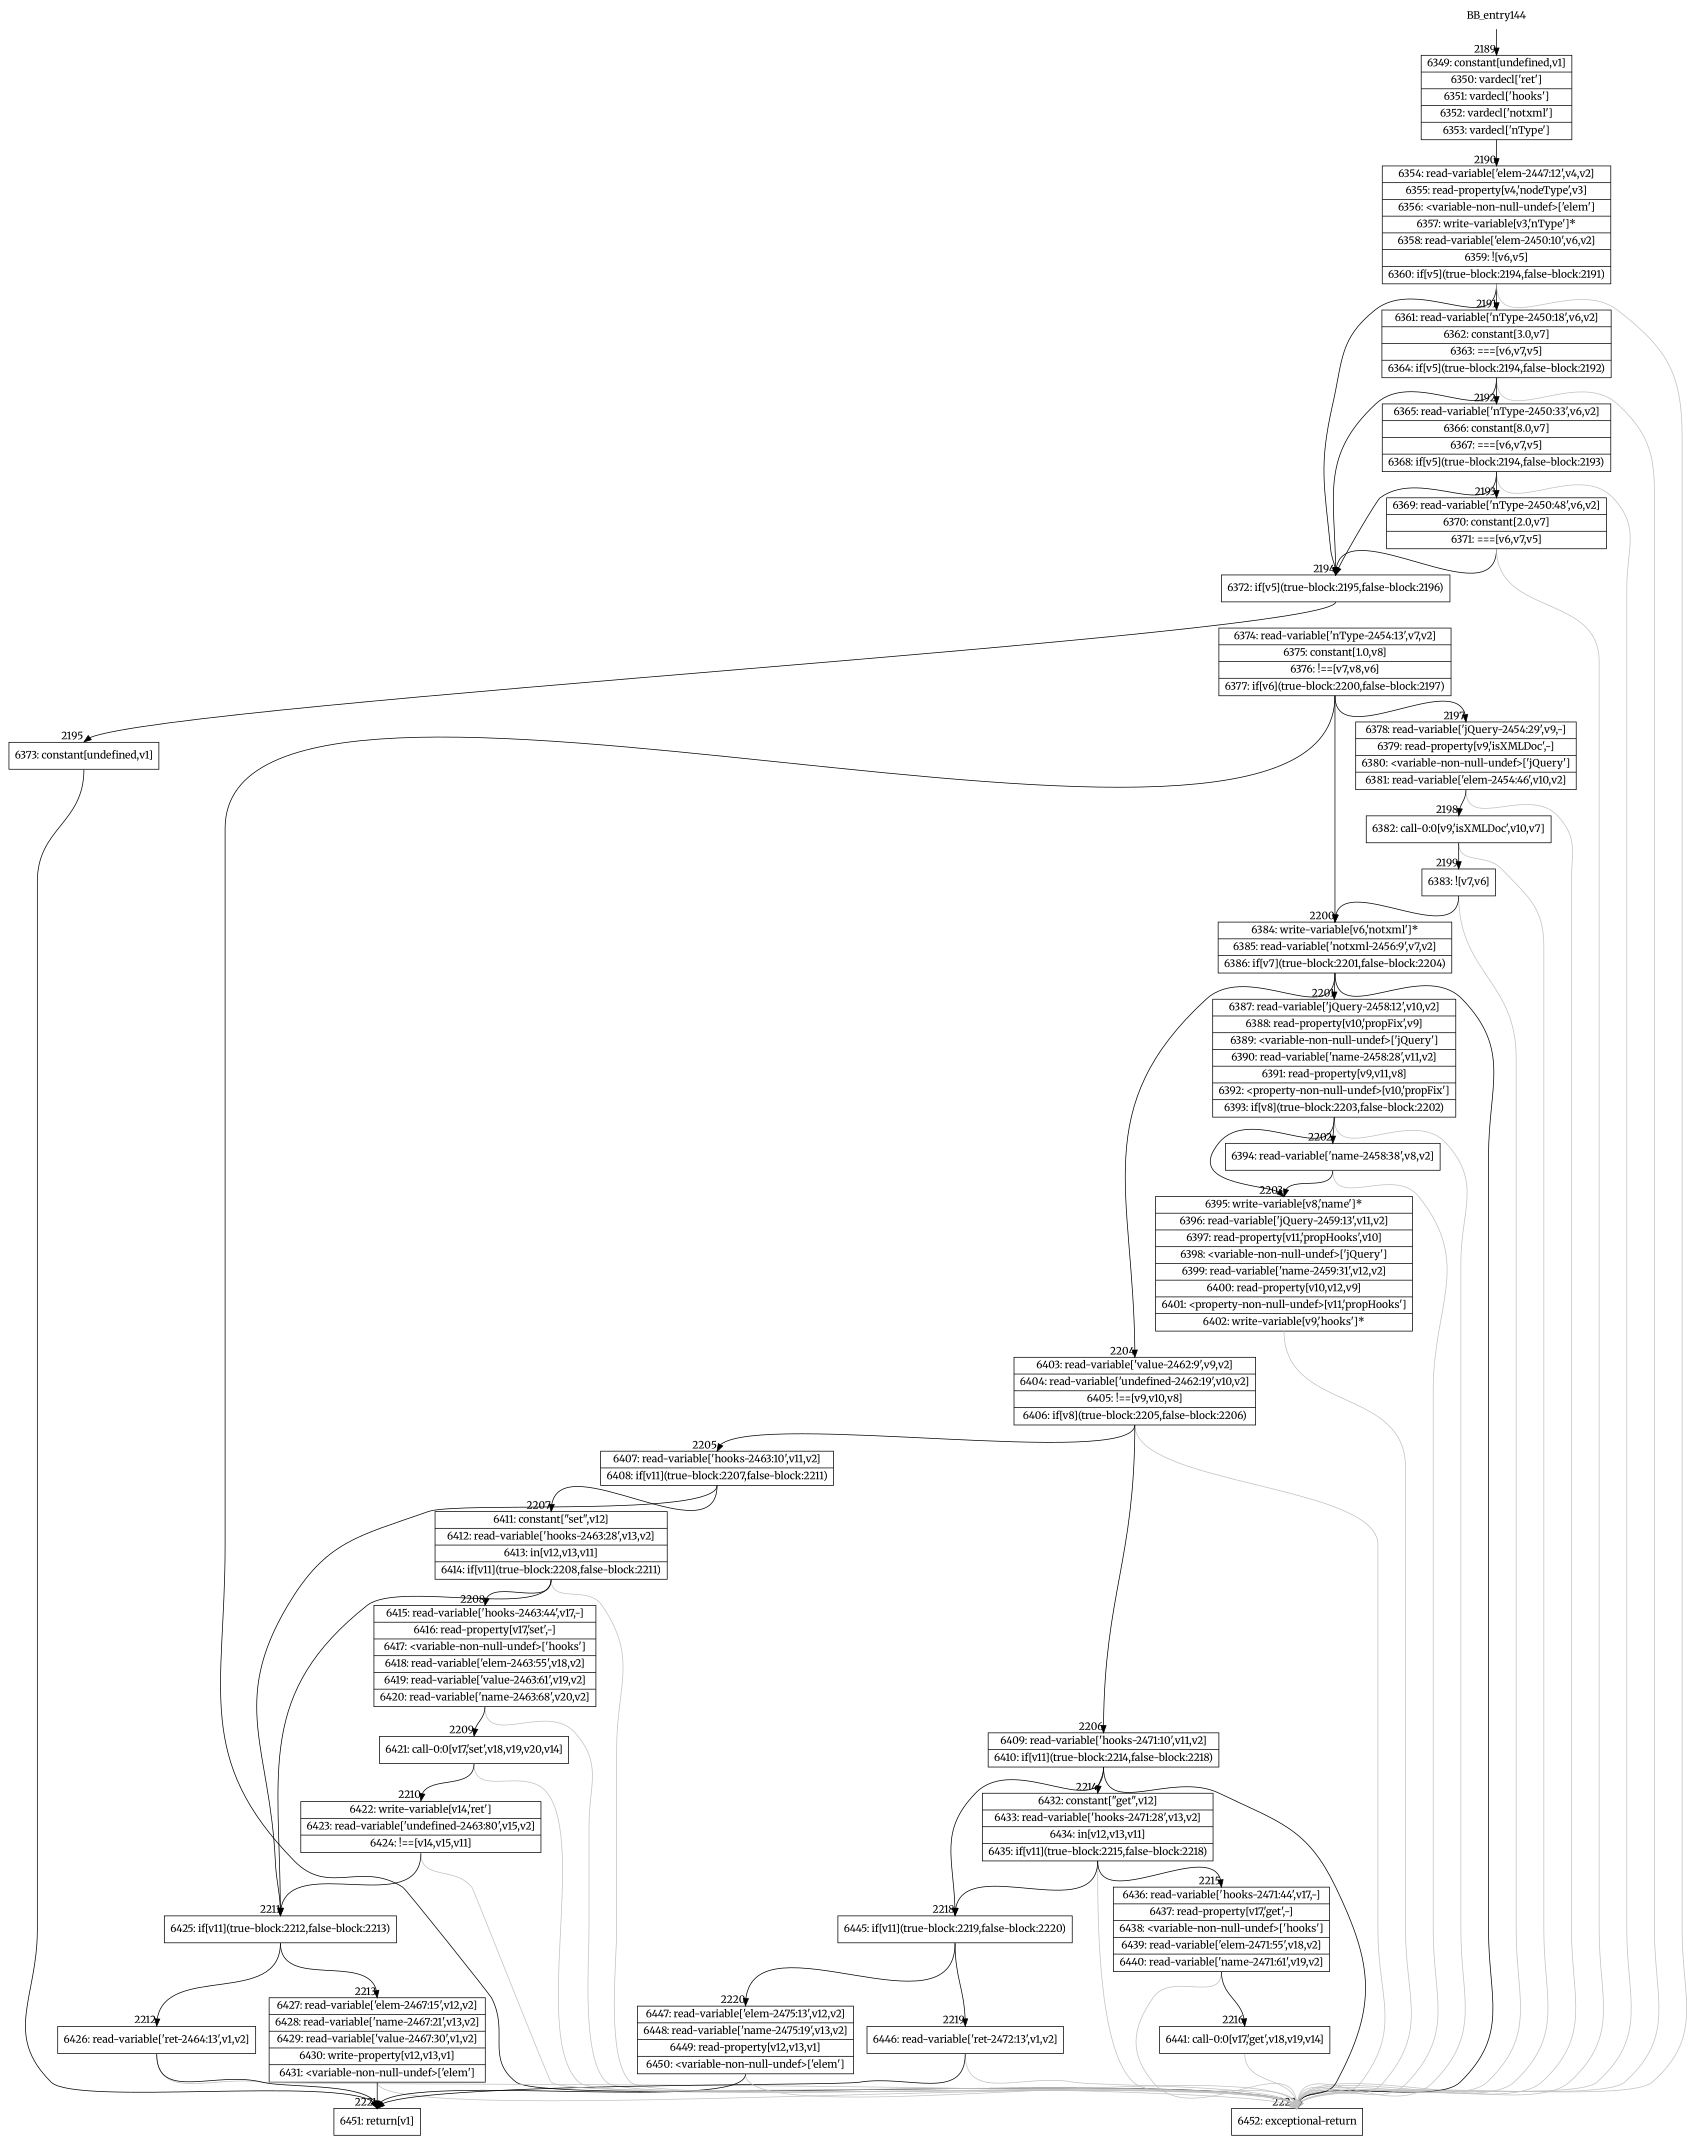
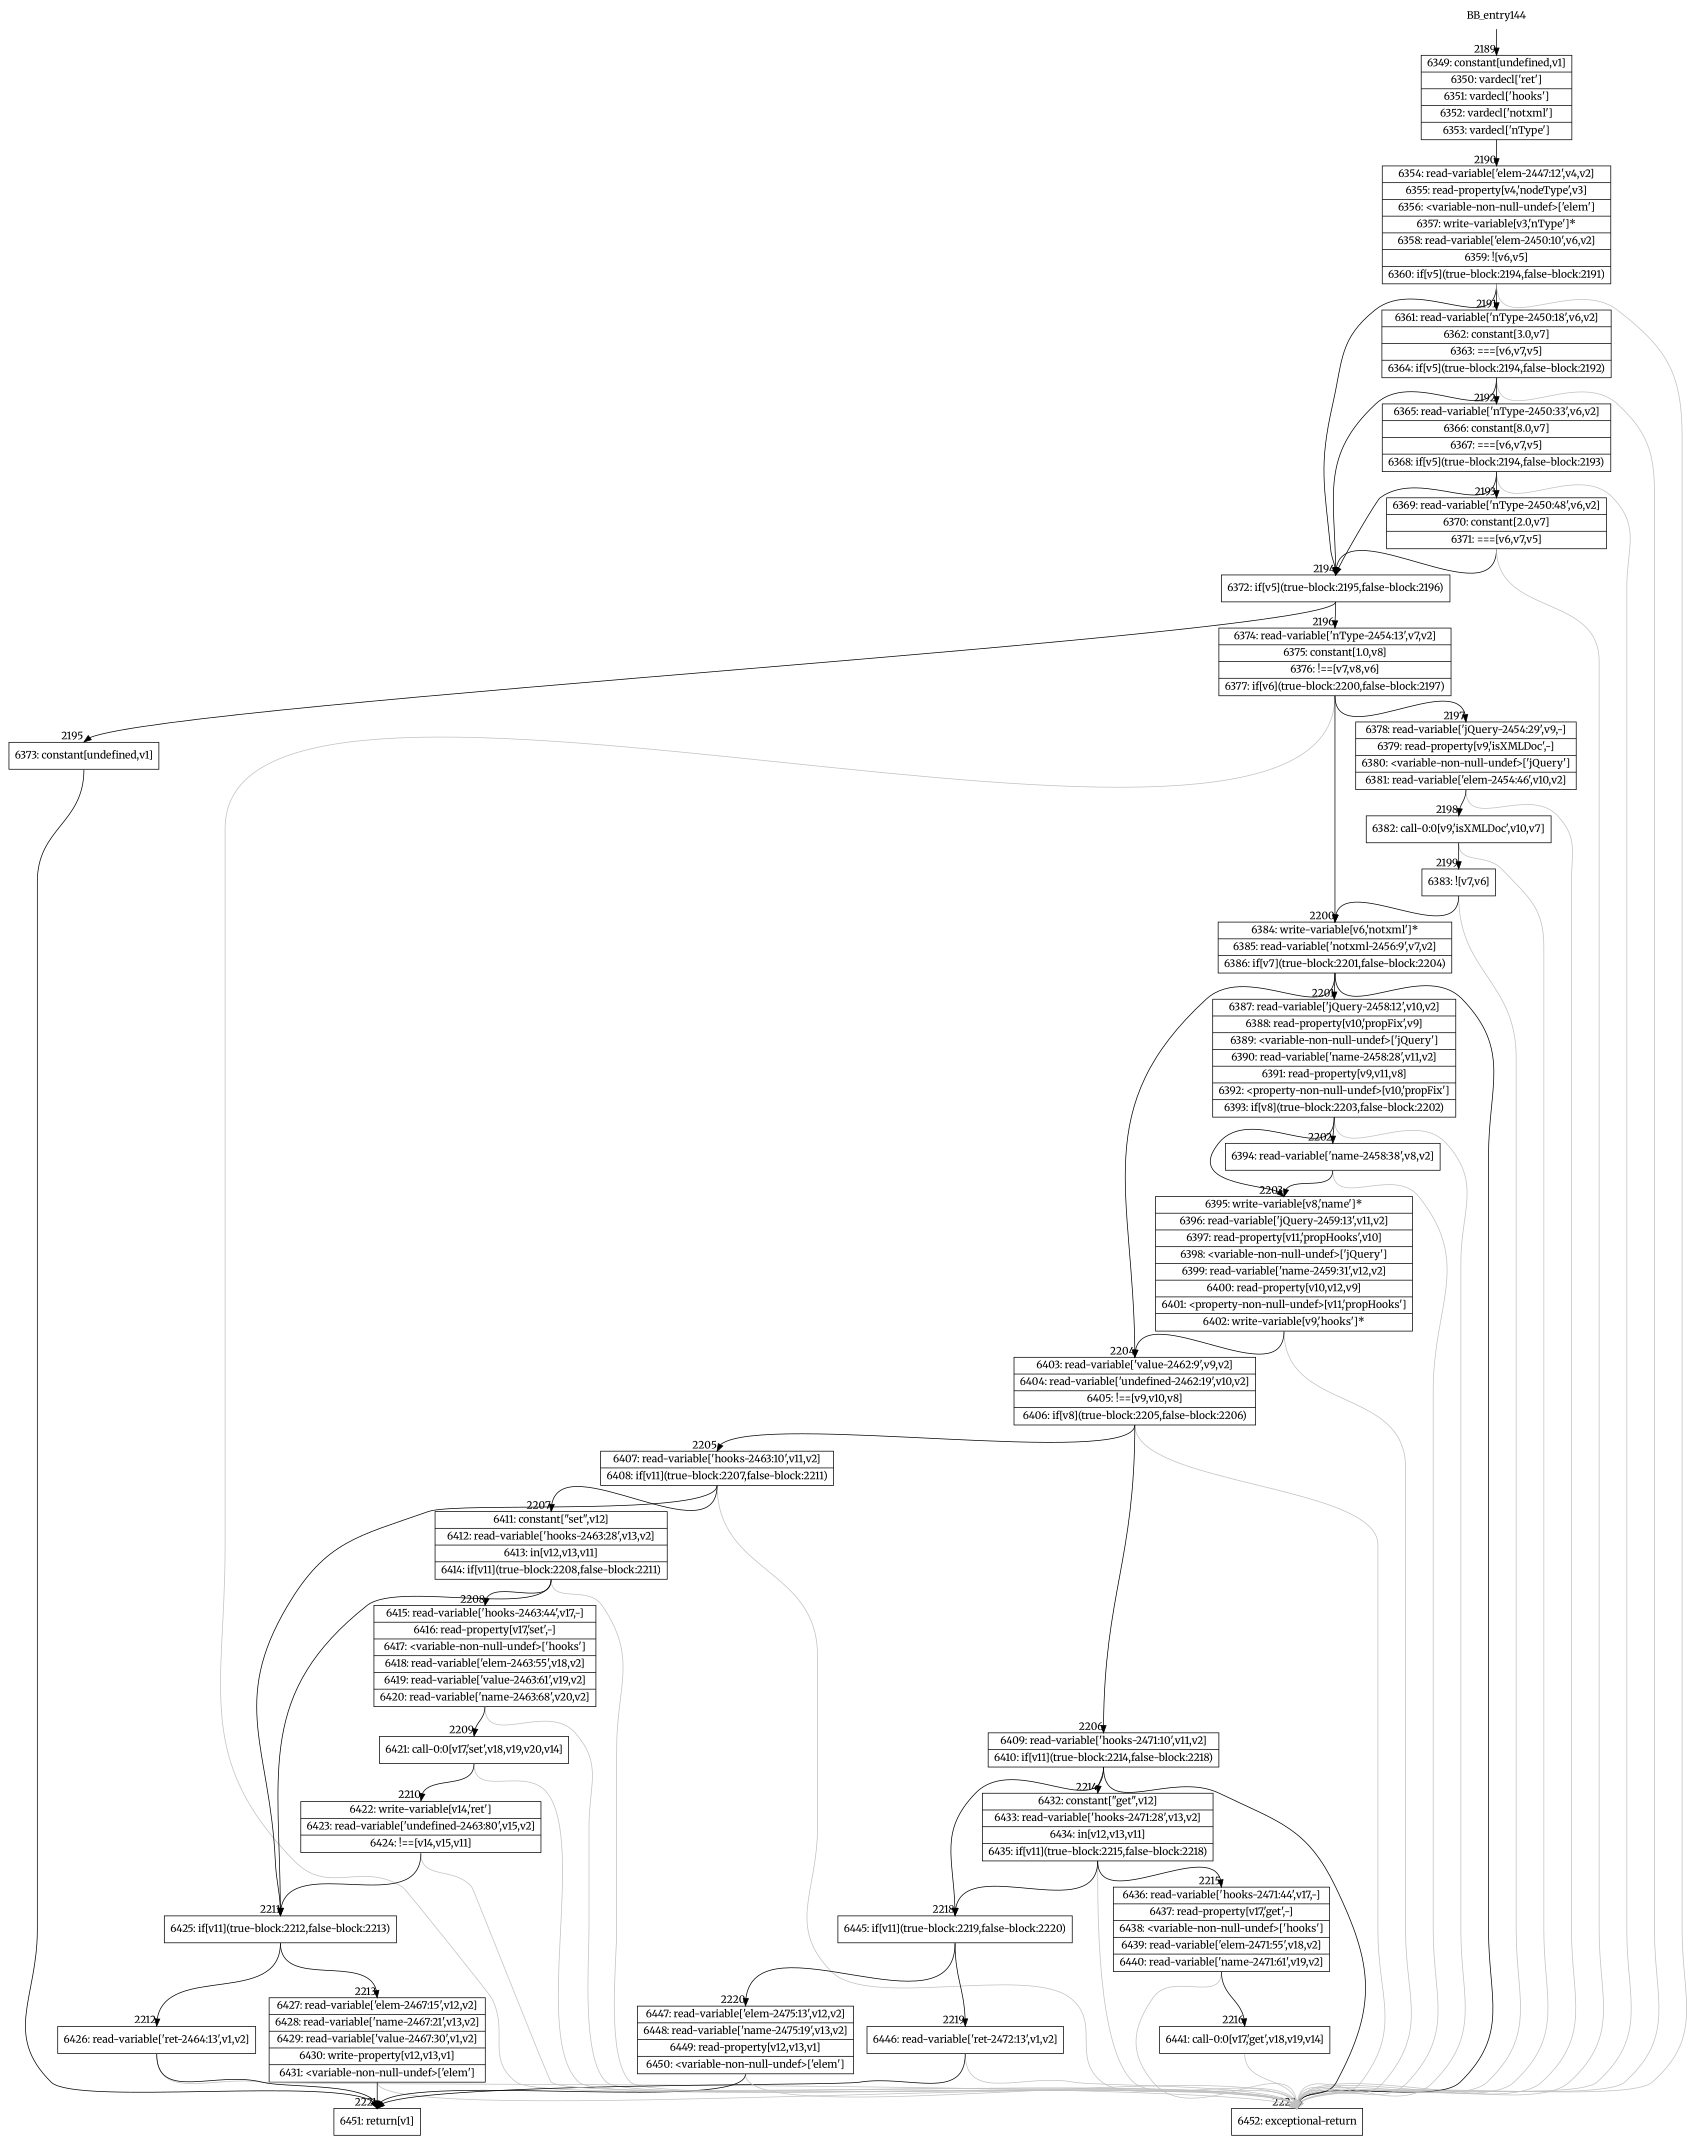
edge "6372: if[v5](true-block:2195,false-block:2196)" -> "6374: read-variable['nType-2454:13',v7,v2]": added
edge "6374: read-variable['nType-2454:13',v7,v2]" -> "6452: exceptional-return": color black -> gray
edge "6395: write-variable[v8,'name']*" -> "6403: read-variable['value-2462:9',v9,v2]": added
edge "6407: read-variable['hooks-2463:10',v11,v2]" -> "6452: exceptional-return": added
